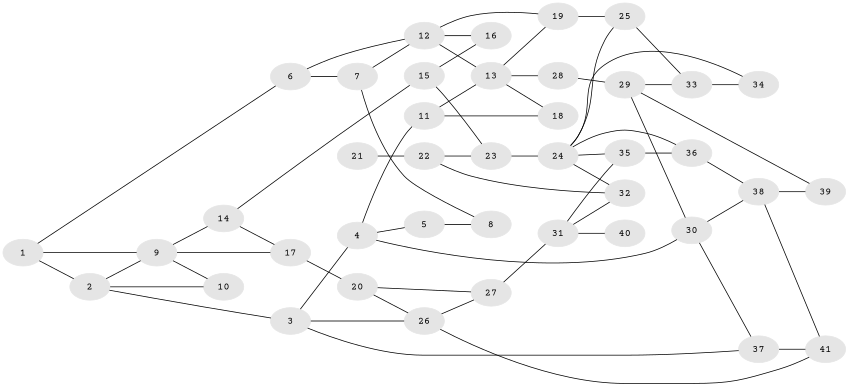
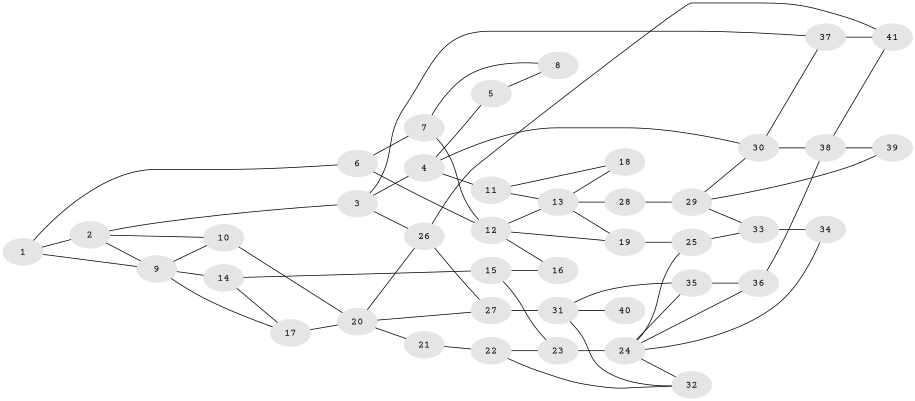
edge "10" -- "20": added
edge "20" -- "21": added
